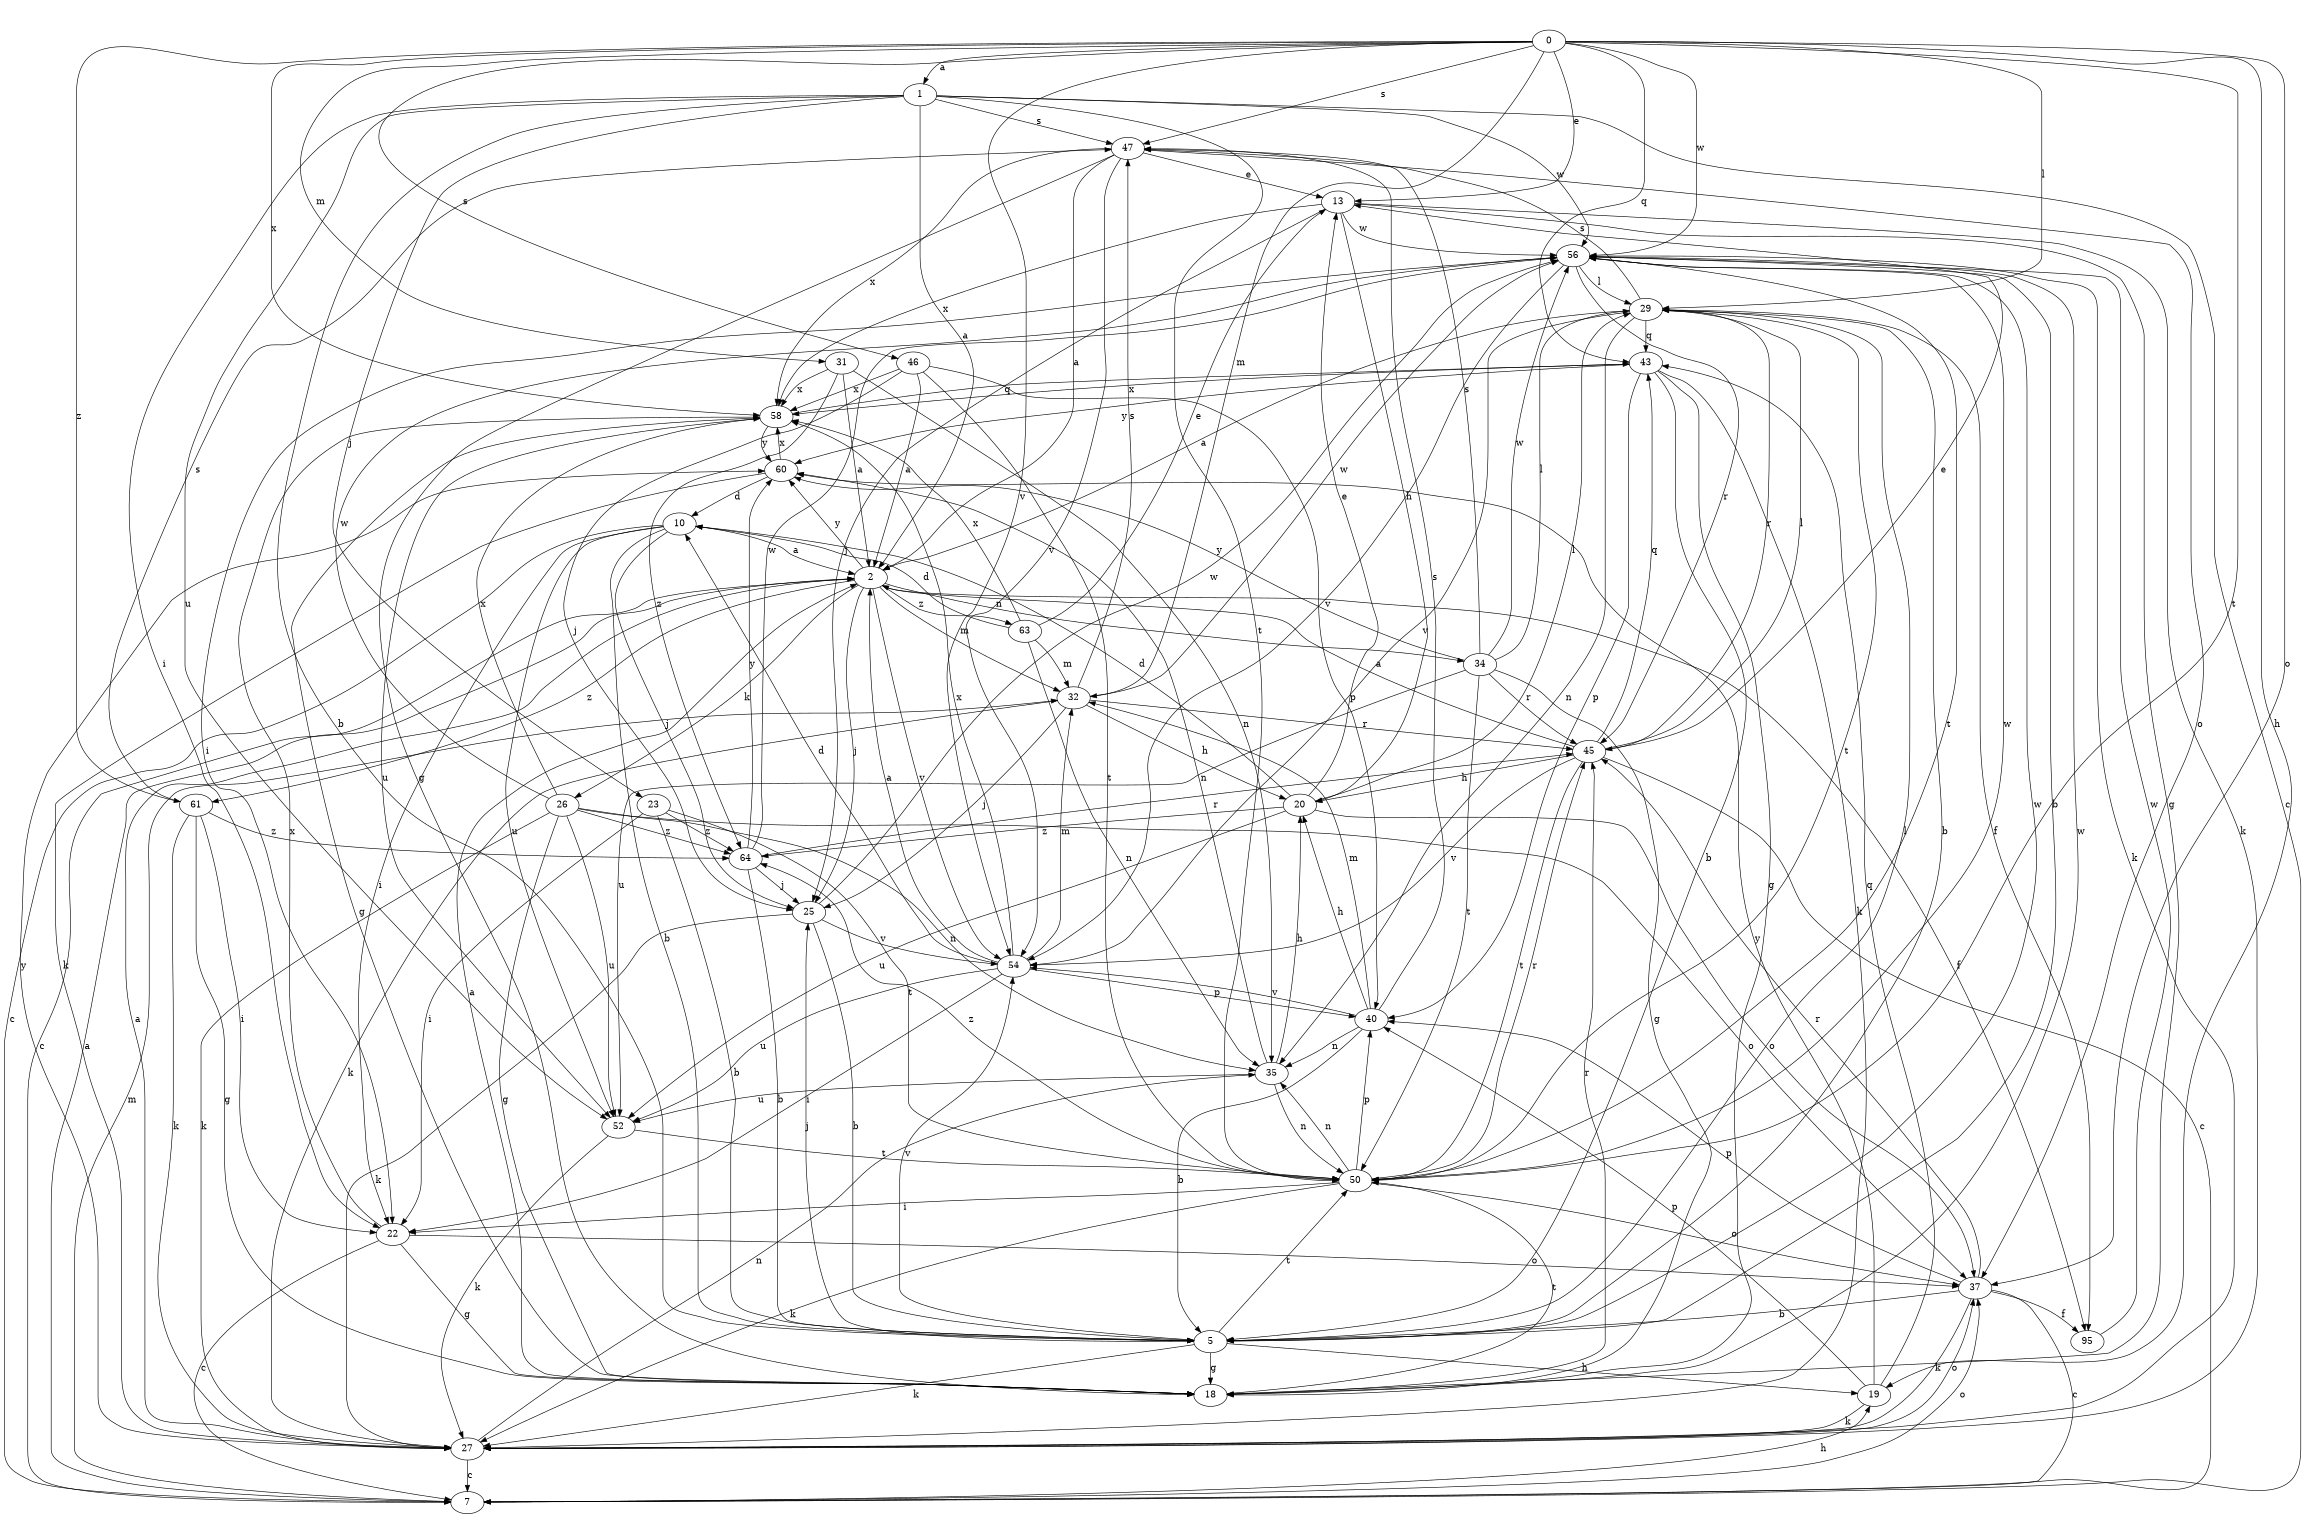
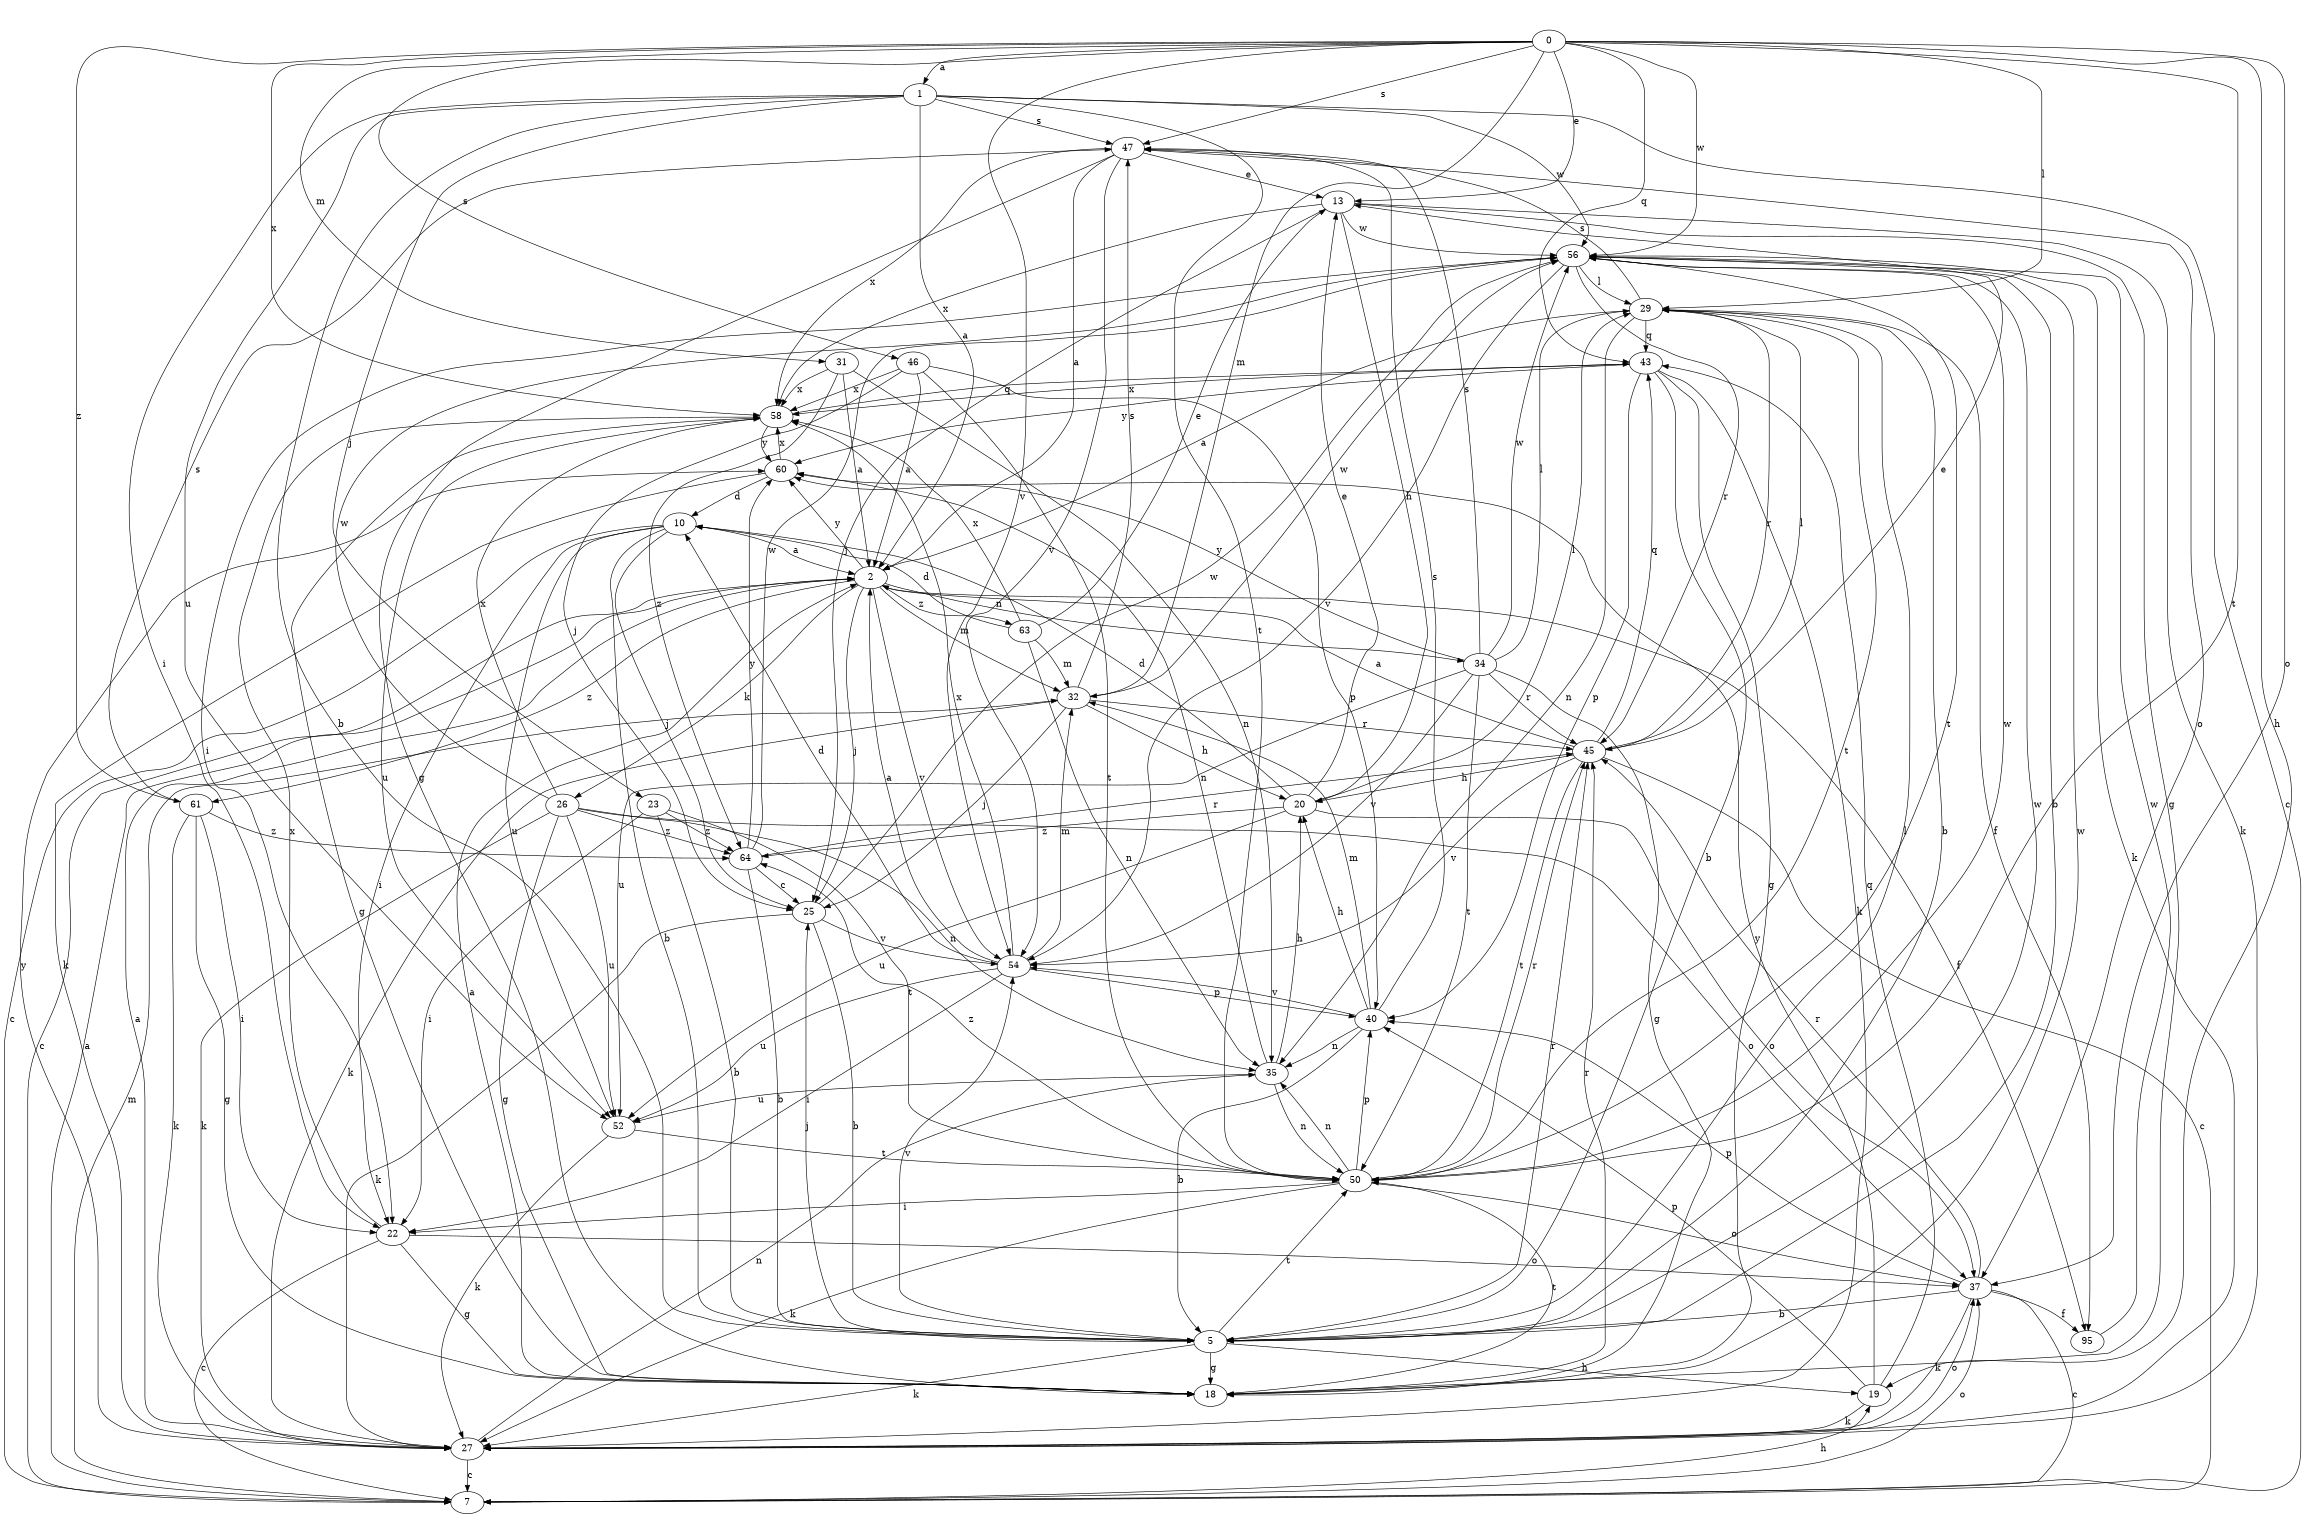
edge "29" -> "54": now "34" -> "54"
edge "64" -> "25": label "j" -> "c"
edge "5" -> "45": added, label "r"
